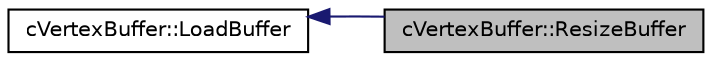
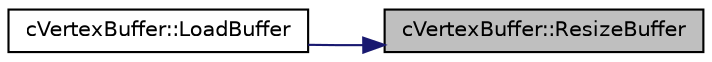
edge "cVertexBuffer::ResizeBuffer" -> "cVertexBuffer::LoadBuffer": reversed
